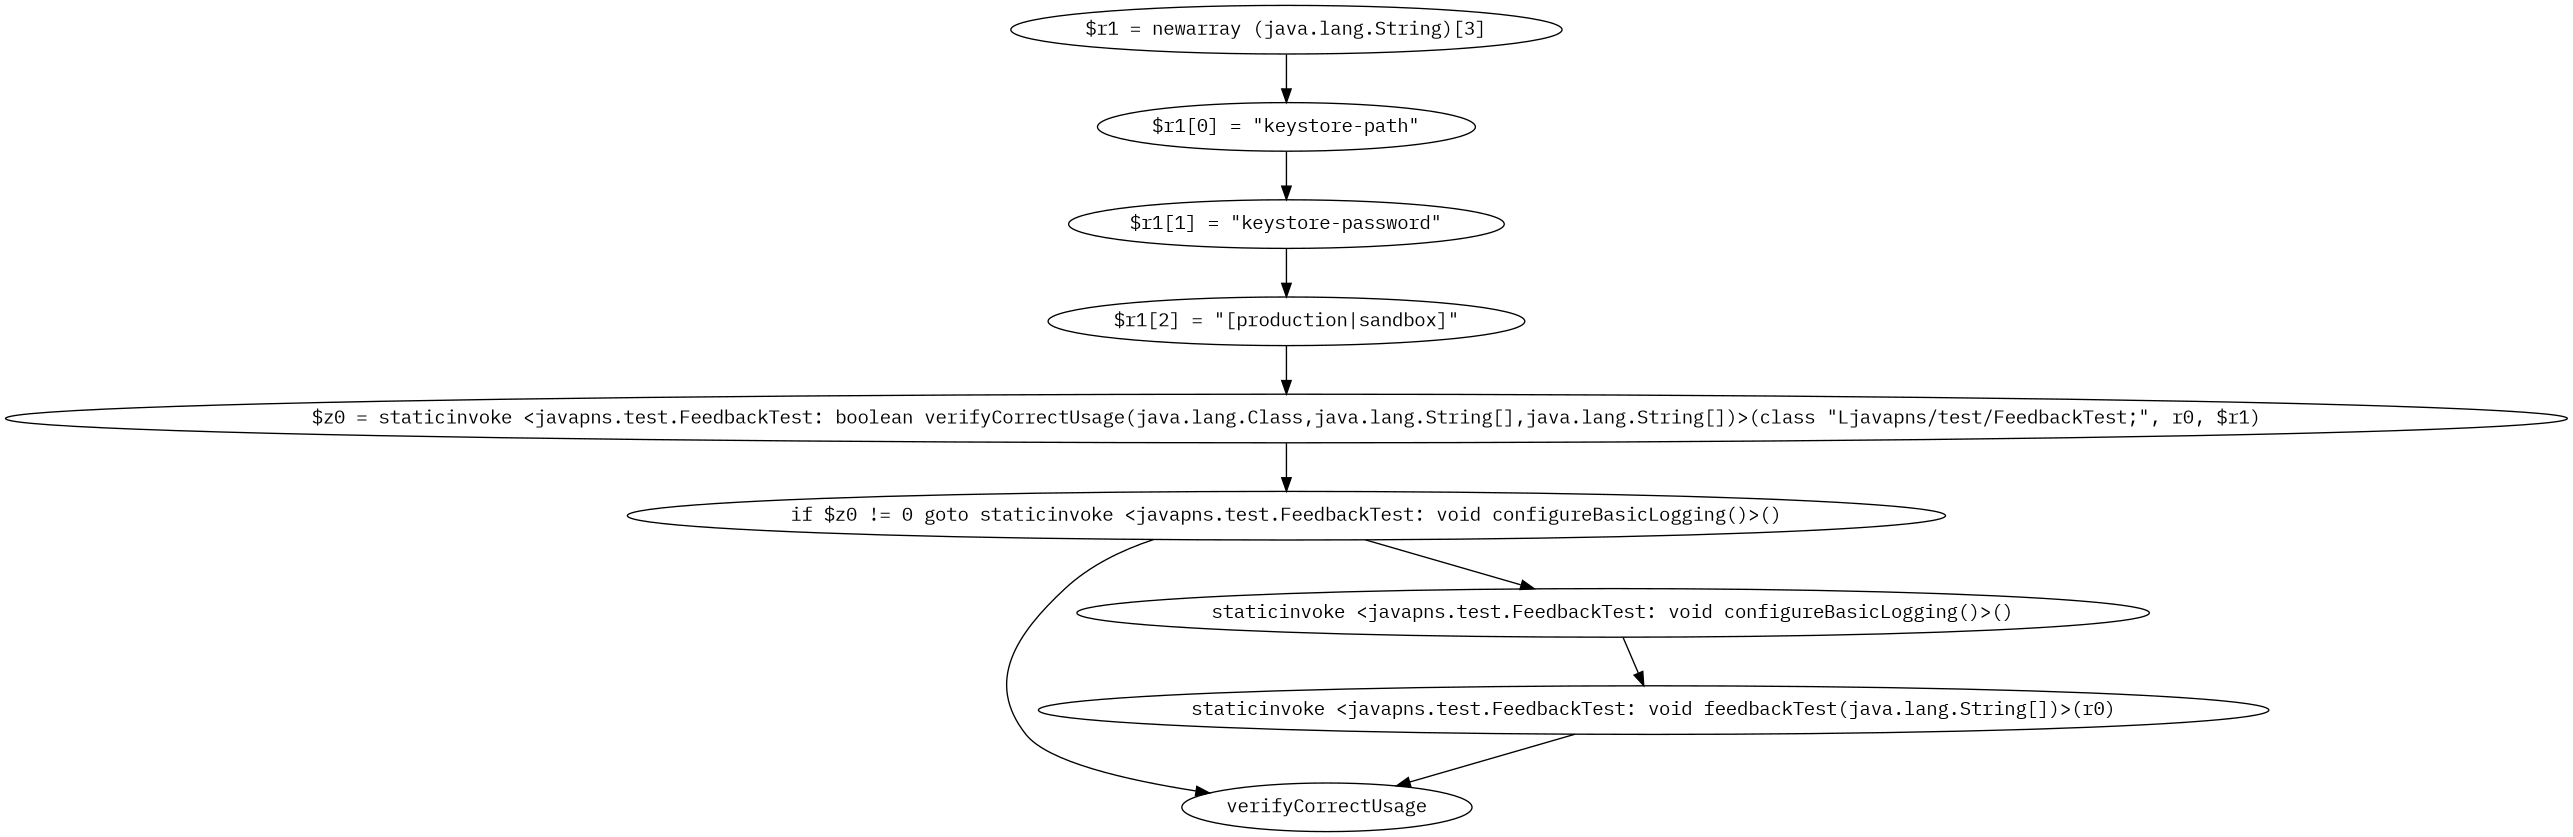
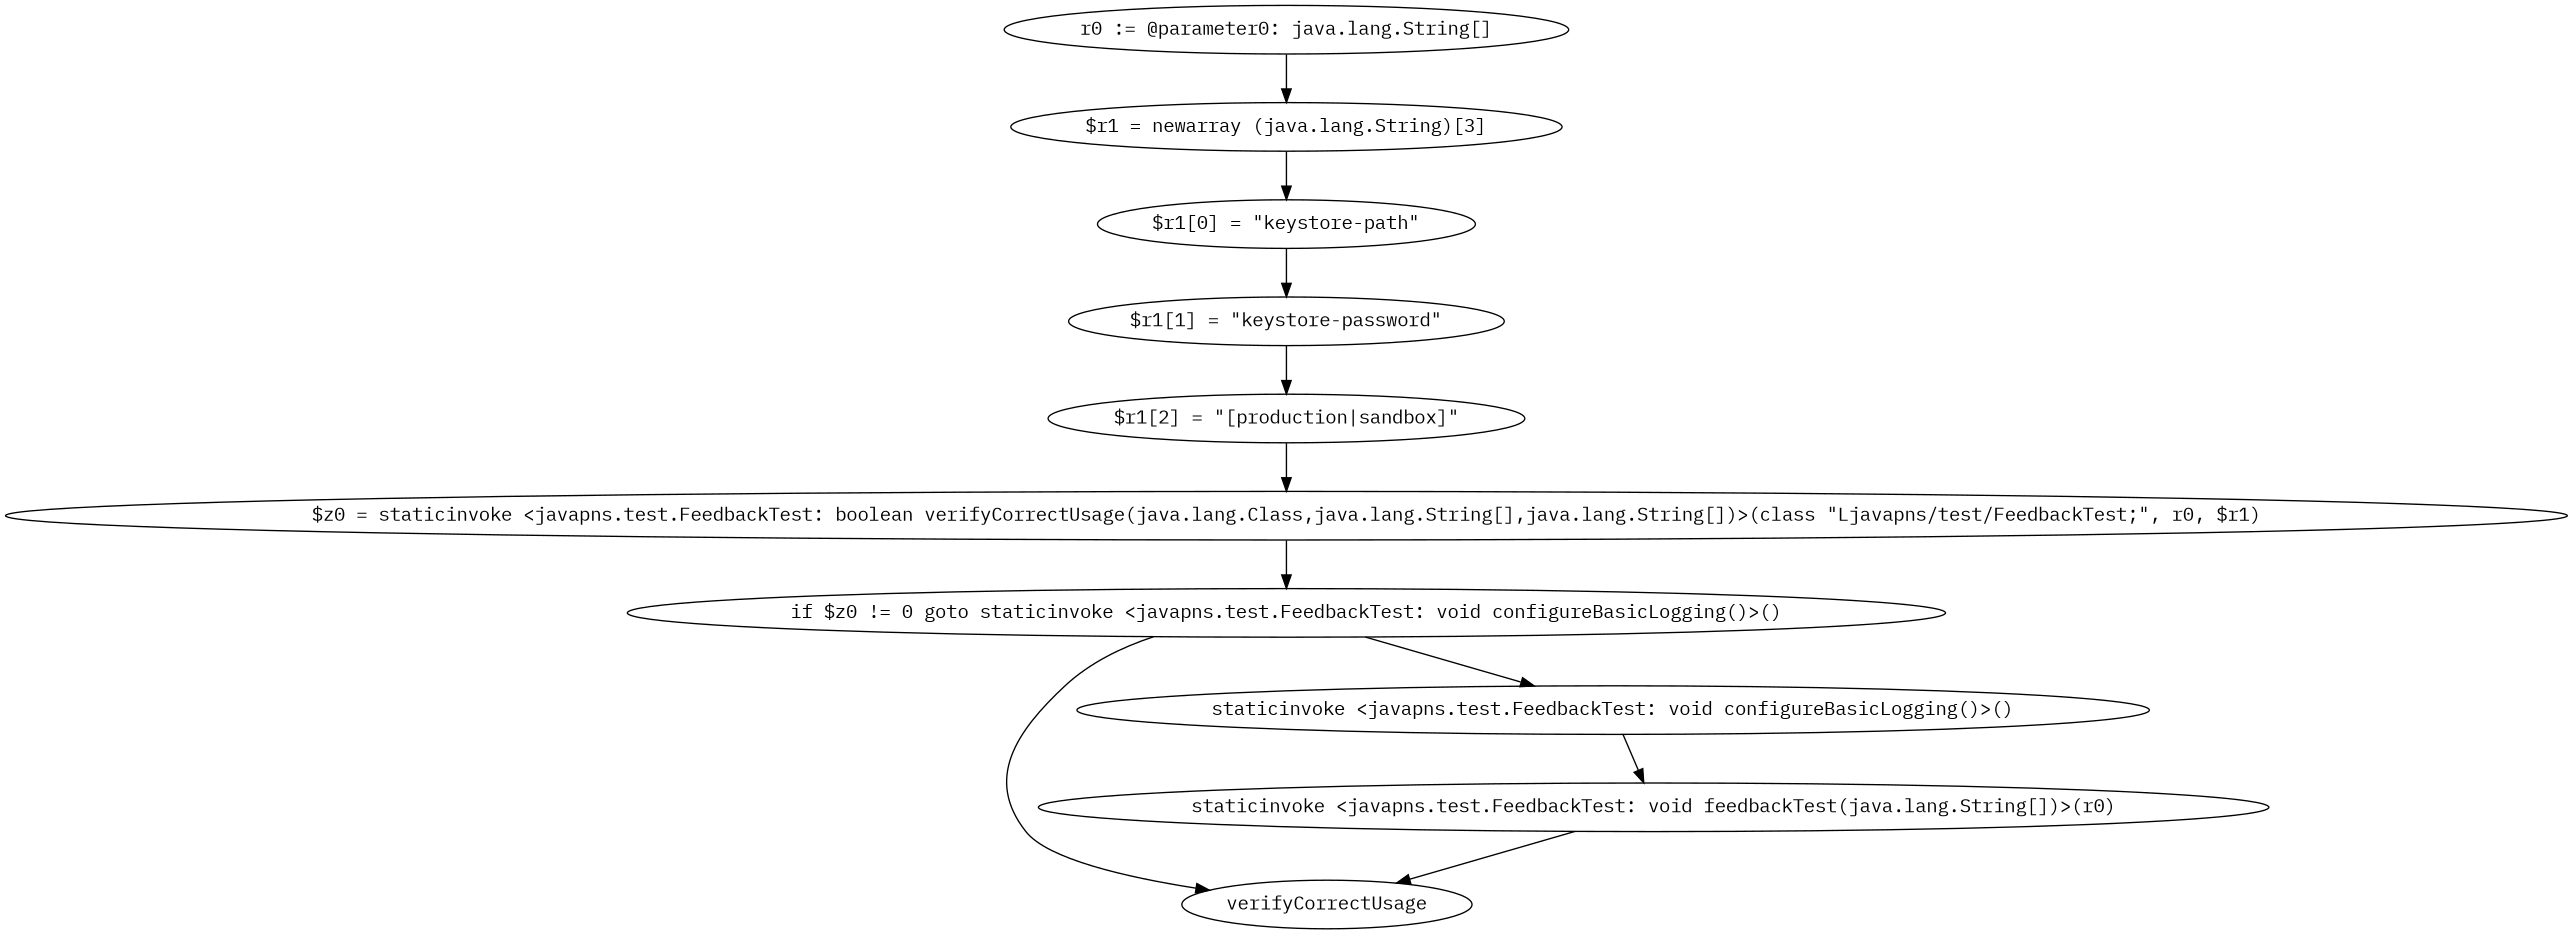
node "r0 := @parameter0: java.lang.String[]": added
